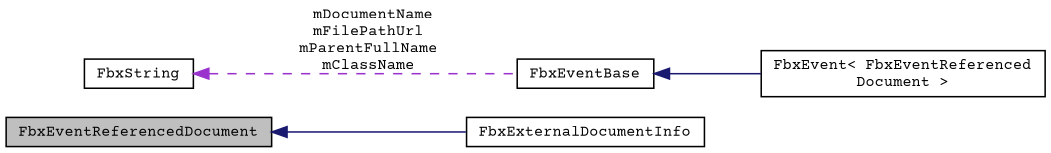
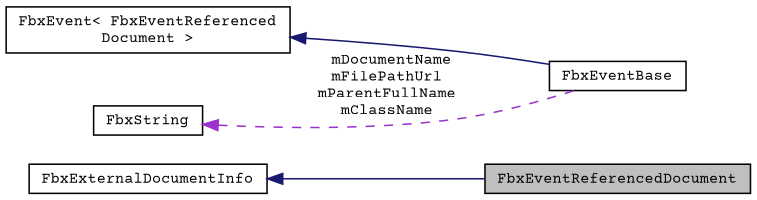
edge "FbxEvent< FbxEventReferenced Document >" -> "FbxEventBase": reversed
edge "FbxExternalDocumentInfo" -> "FbxEventReferencedDocument": reversed
